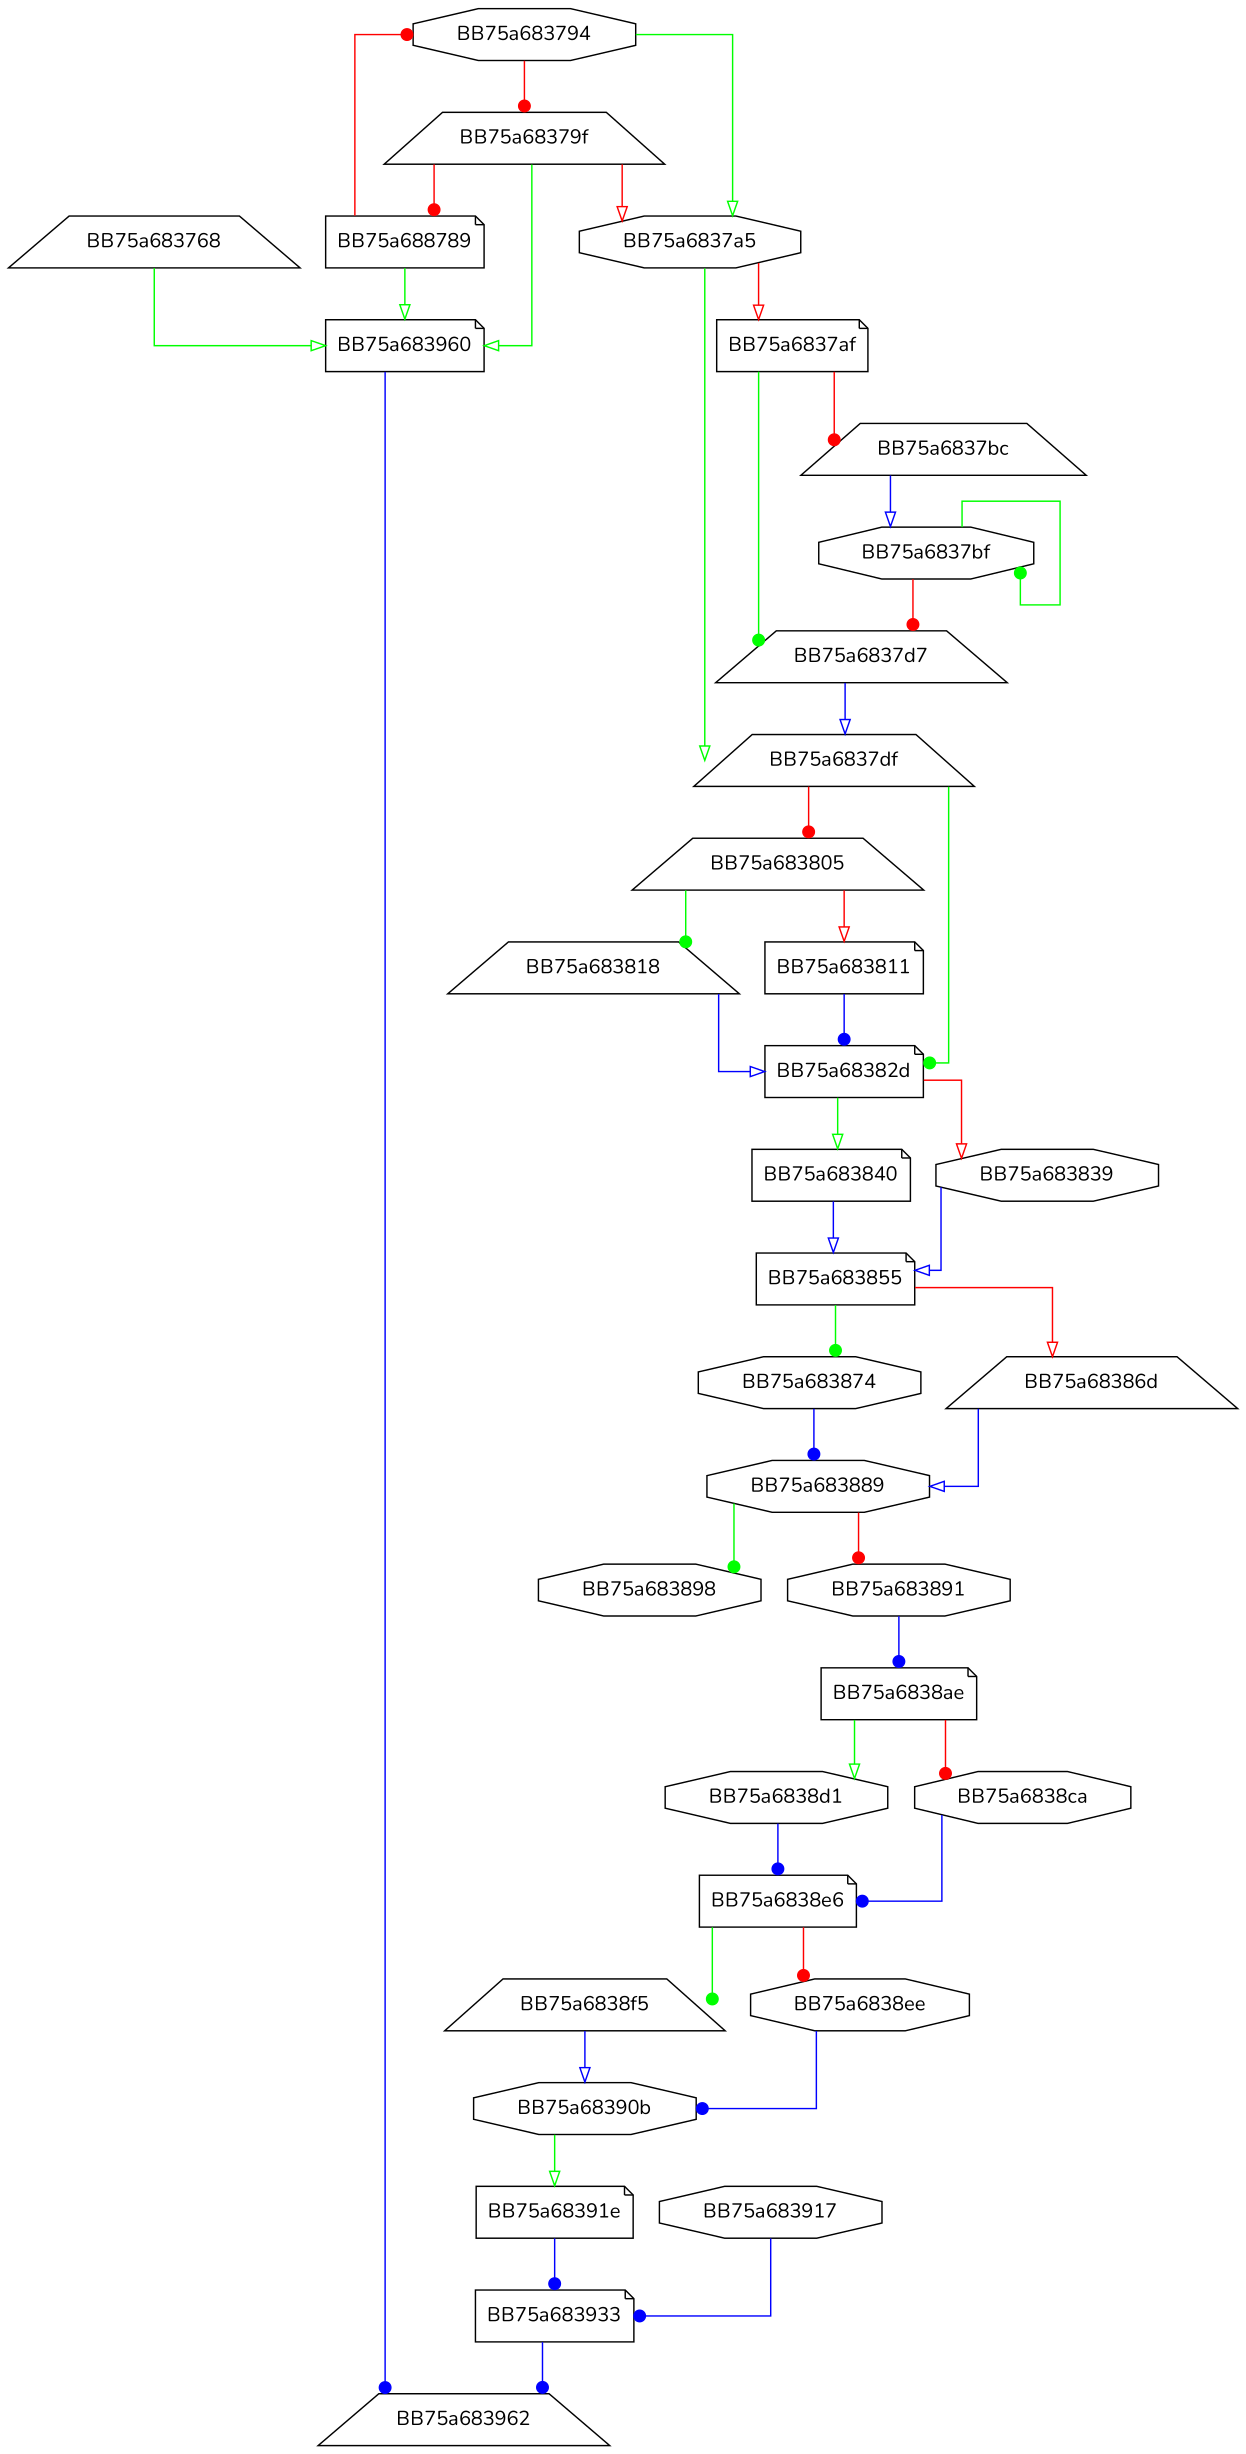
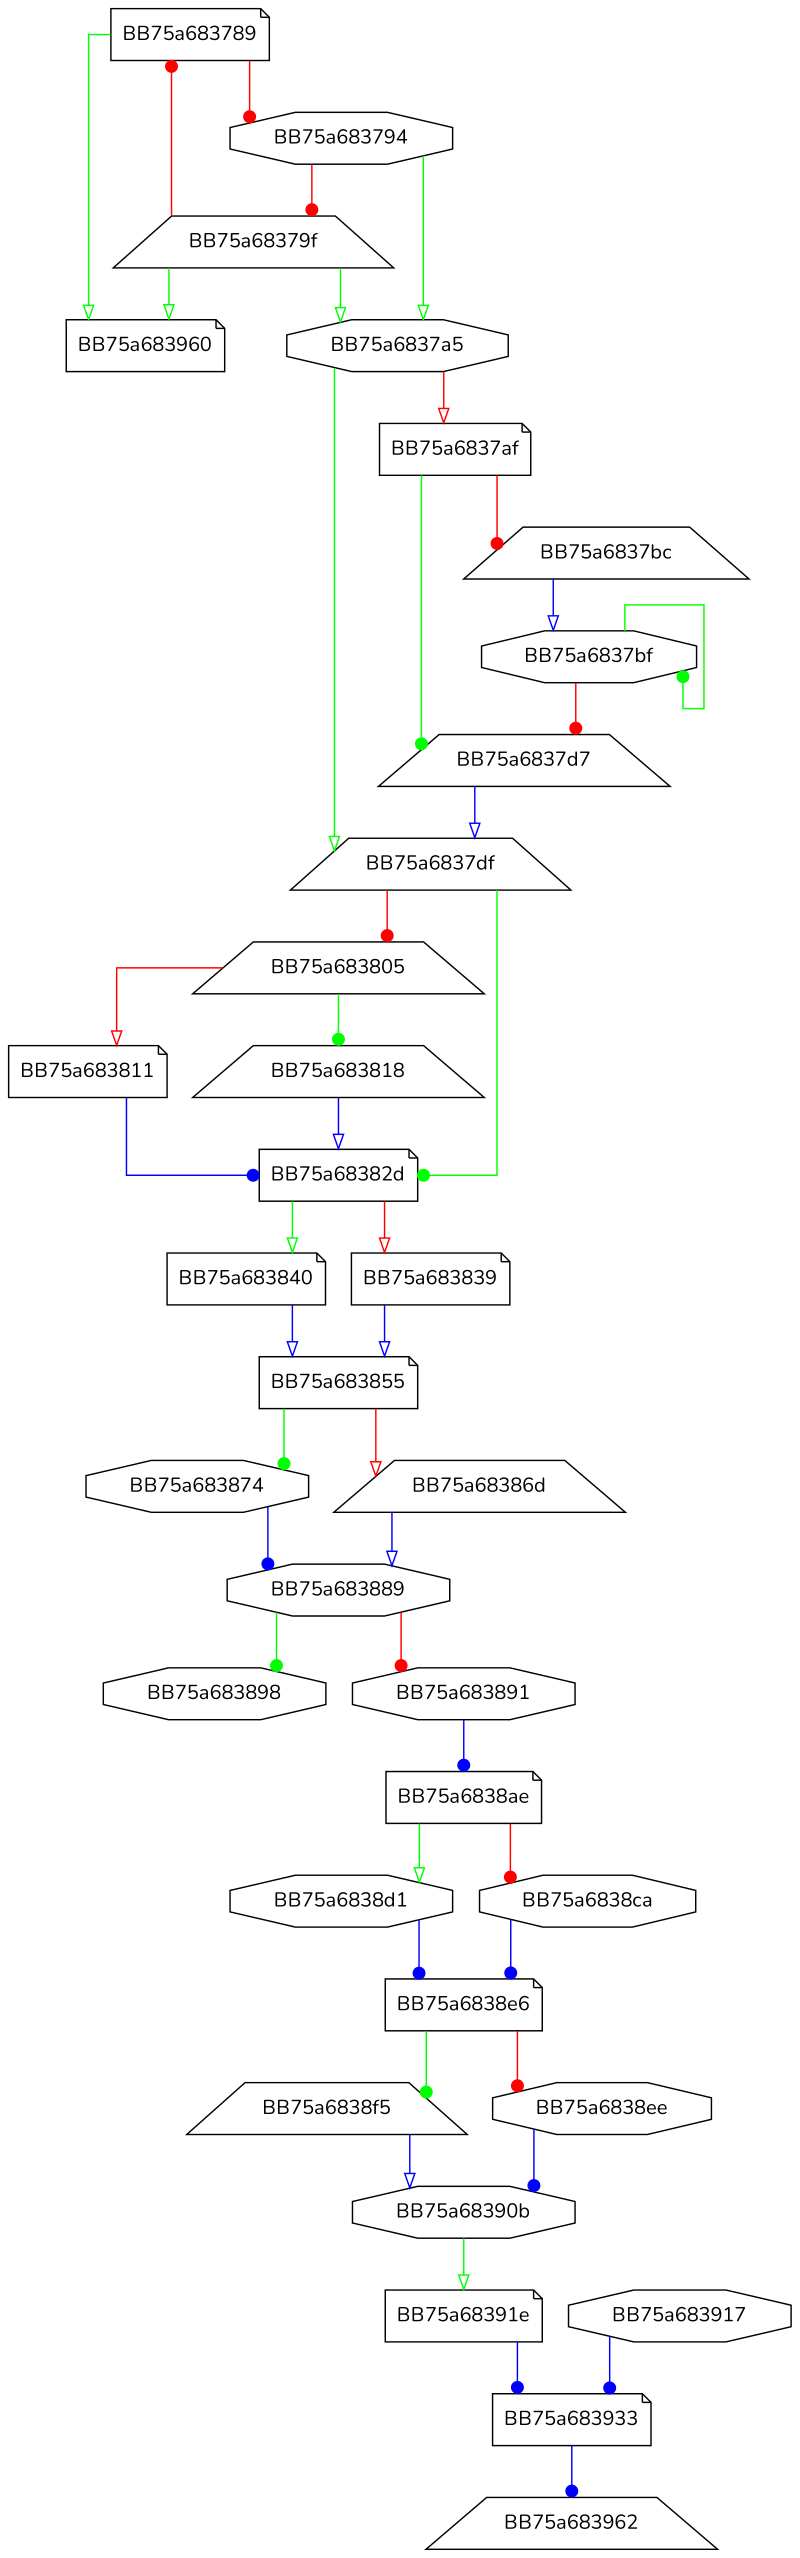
edge "BB75a68379f" -> "BB75a6837a5": color red -> green
node "BB75a683768": removed
node "BB75a688789": label "BB75a688789" -> "BB75a683789"
node "BB75a683839": shape octagon -> note
edge "BB75a683960" -> "BB75a683962": removed
